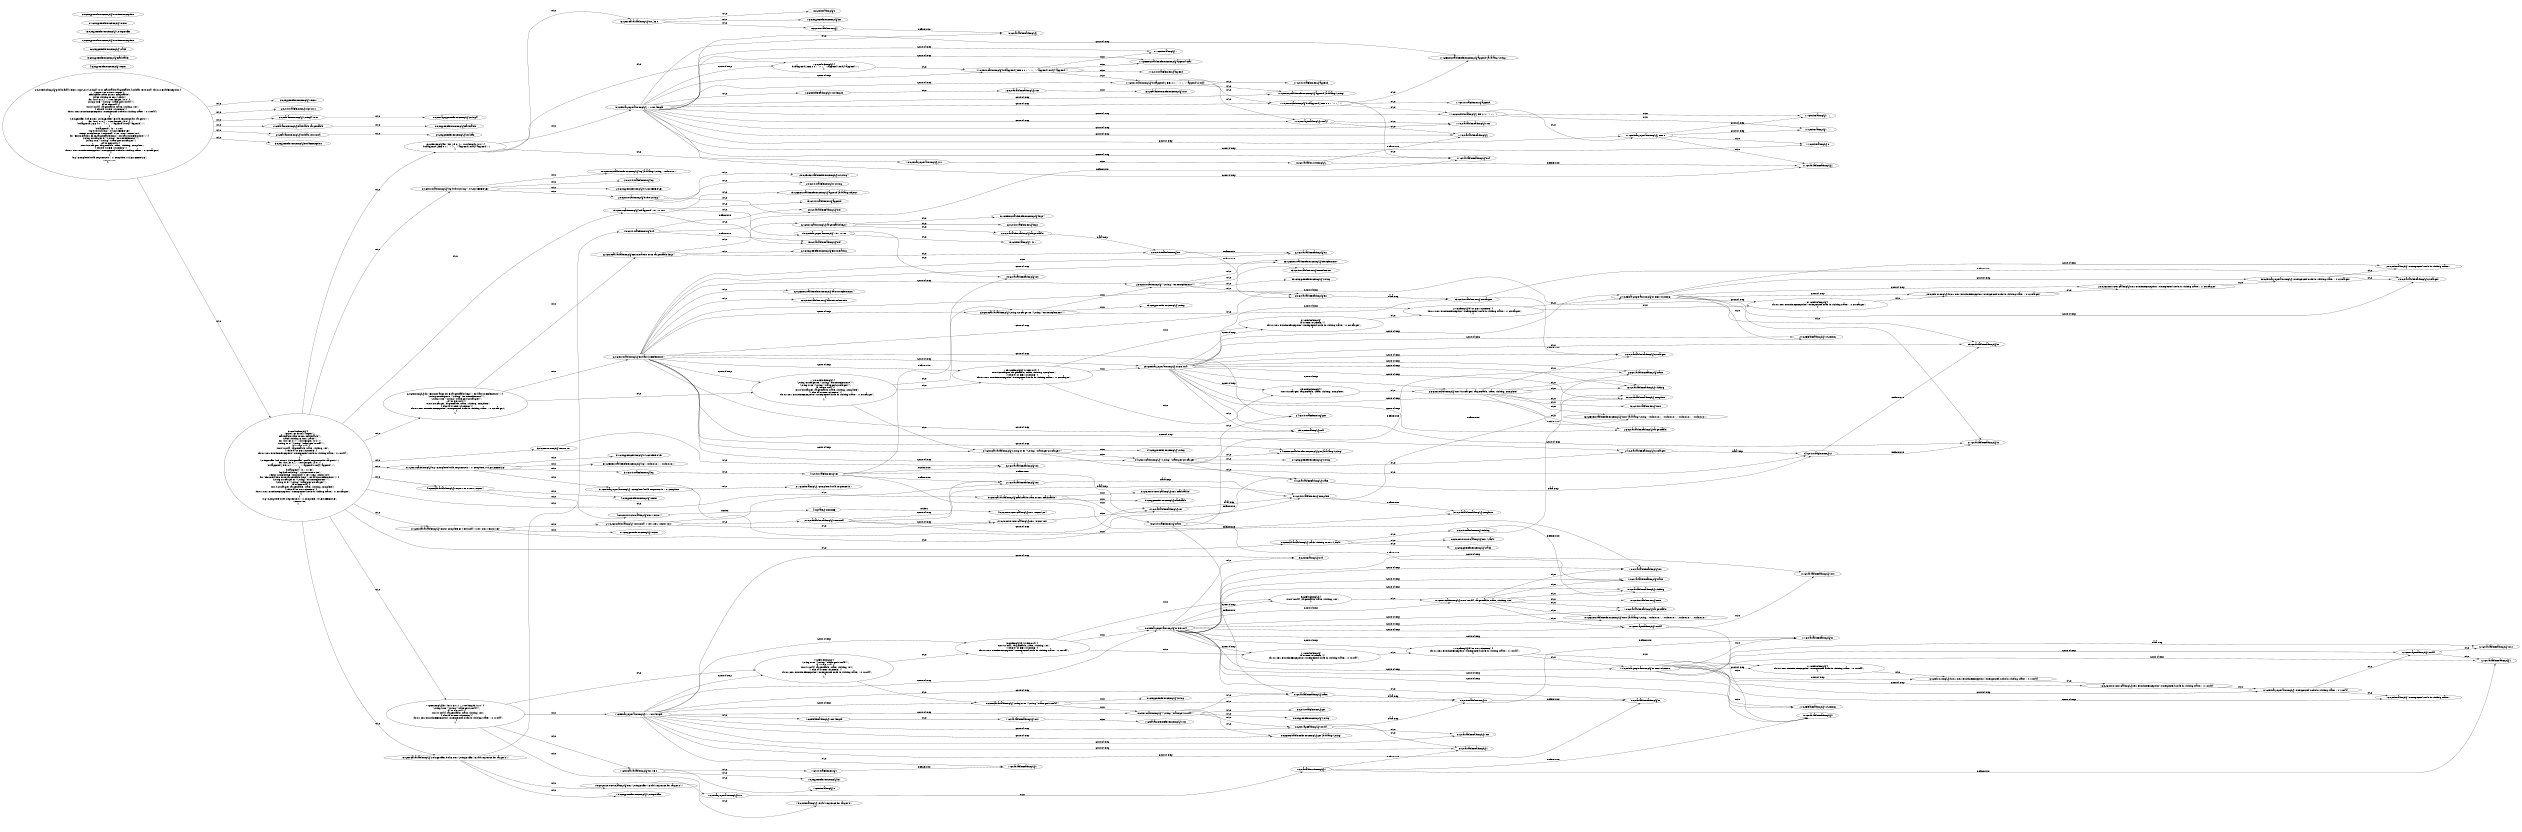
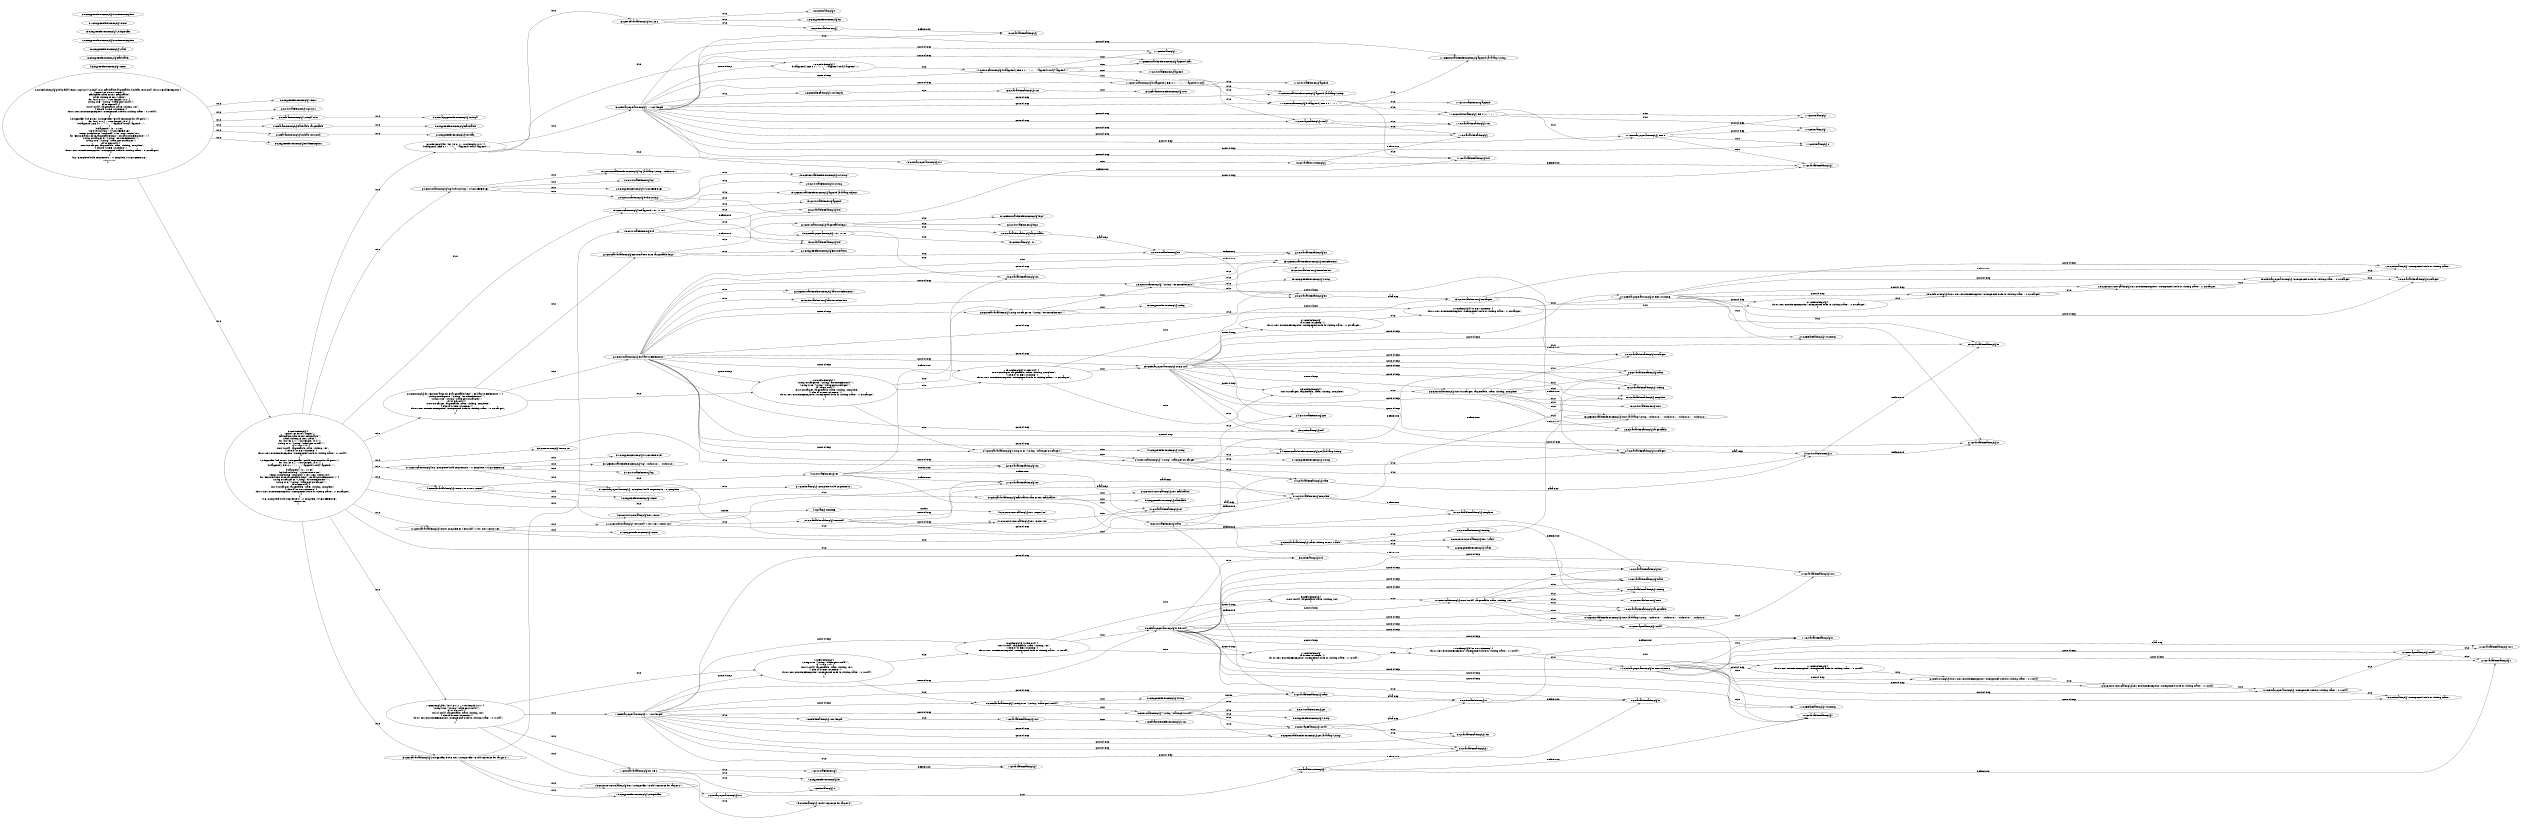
edge "23:CtVirtualElement@curTarget" -> "24:CtVariableReadImpl@curTarget": added, label "Define-Use"
edge "31:CtVirtualElement@log" -> "4:CtVirtualElement@ret": now "4:CtLocalVariableImpl@Vector ret = new Vector()" -> "4:CtVirtualElement@ret"
edge "8:CtInvocationImpl@((String) (state.get(root[i])))" -> "8:CtVariableReadImpl@state": label "AST" -> "Action"
